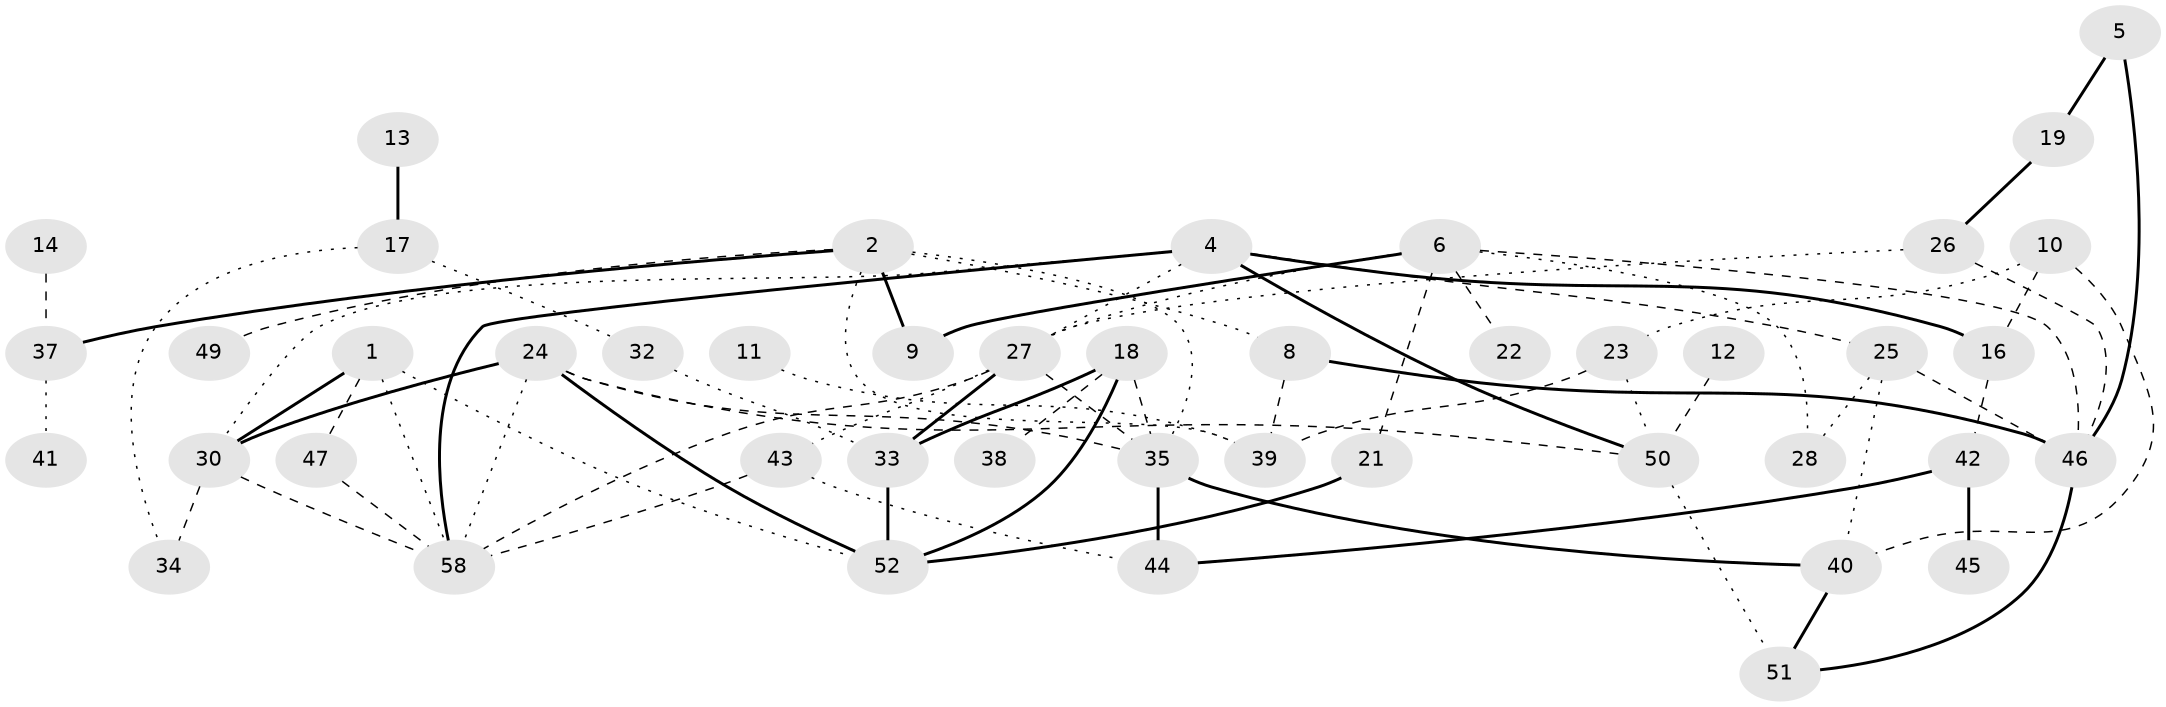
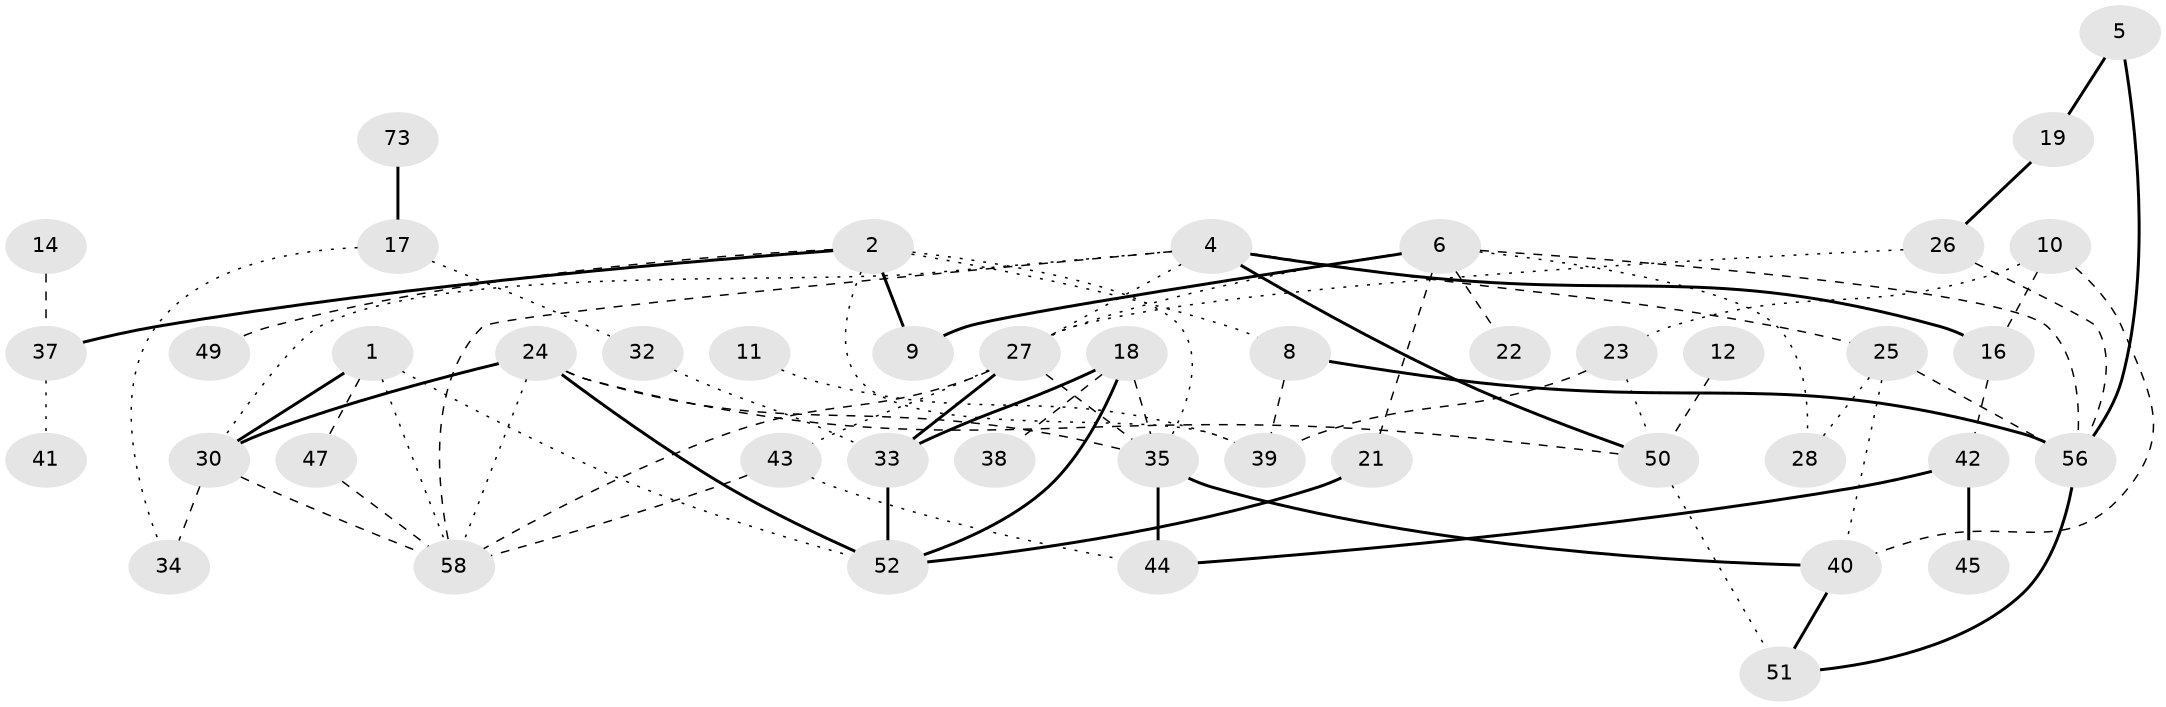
node "13": label "13" -> "73"
edge "4" -- "58": style bold -> dashed
node "46": label "46" -> "56"
